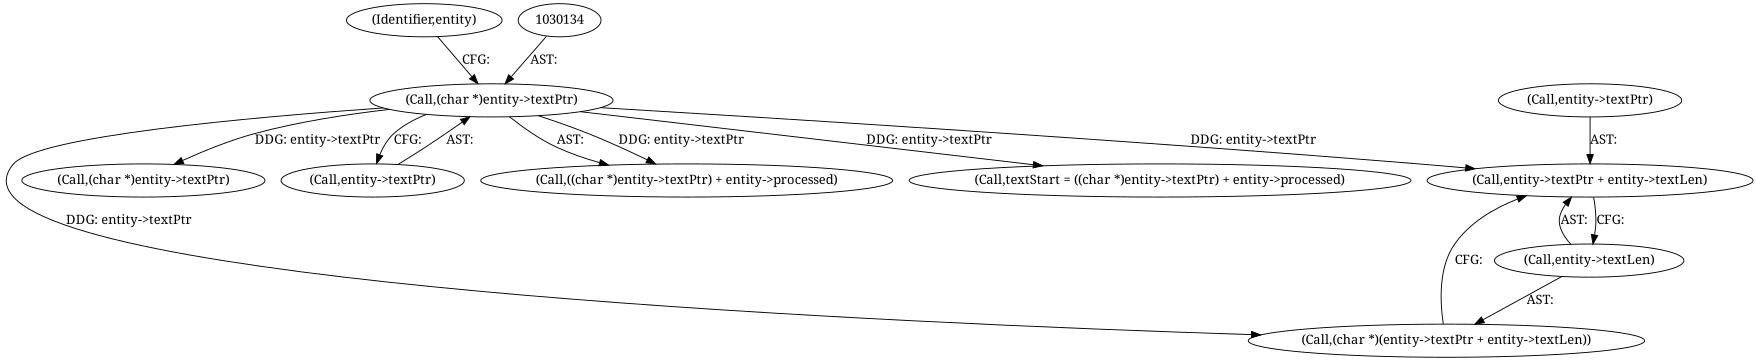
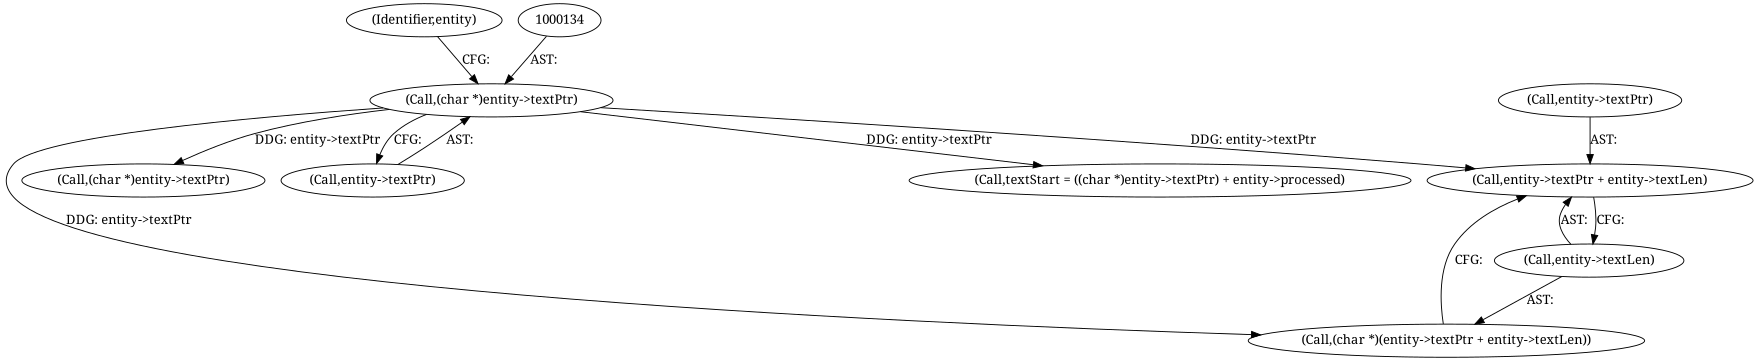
node "1030134": label "1030134" -> "1000134"
node "(Call,((char *)entity->textPtr) + entity->processed)": removed
